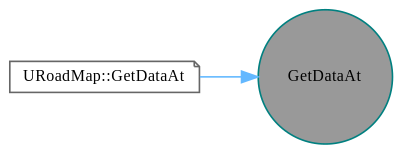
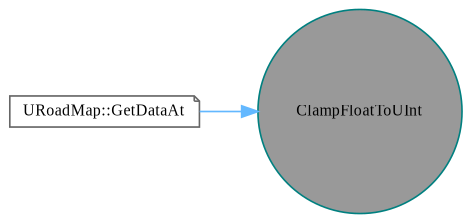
node "GetDataAt": label "GetDataAt" -> "ClampFloatToUInt"
